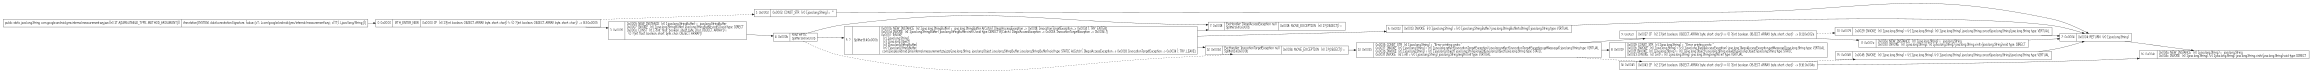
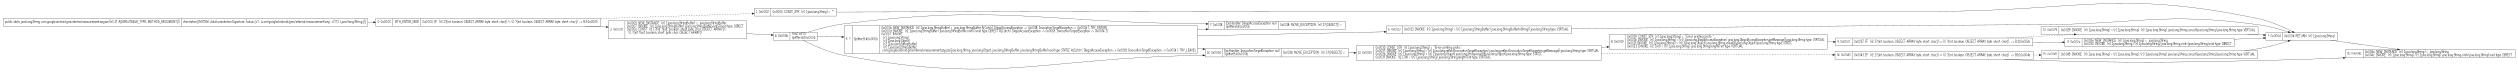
edge "13: 0x0035" -> "9: 0x0027": now "8: 0x0019" -> "9: 0x0027"
edge "4: 0x000b" -> "12: 0x0034": style dashed -> solid
